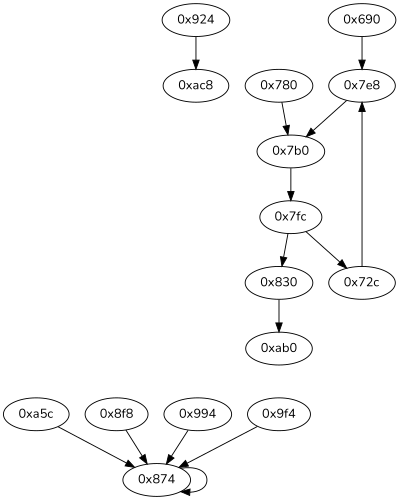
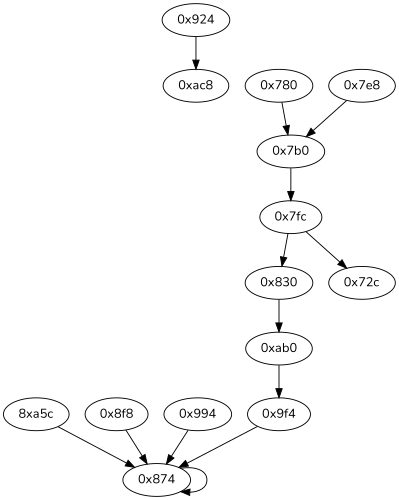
node "0x690": removed
edge "0x72c" -> "0x7e8": removed
edge "0xab0" -> "0x9f4": added
node "0xa5c": label "0xa5c" -> "8xa5c"
